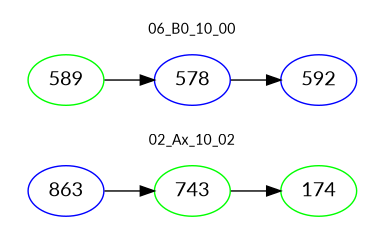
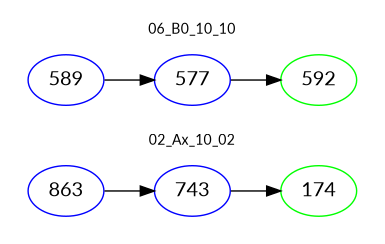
cluster "06_B0_10_00": label "06_B0_10_00" -> "06_B0_10_10"
node "589": color green -> blue
node "578": label "578" -> "577"
node "592": color blue -> green
node "743": color green -> blue
